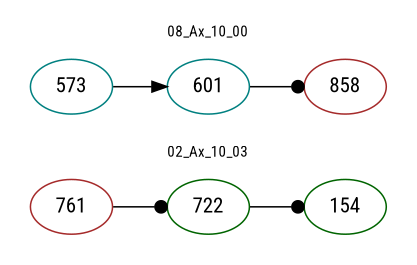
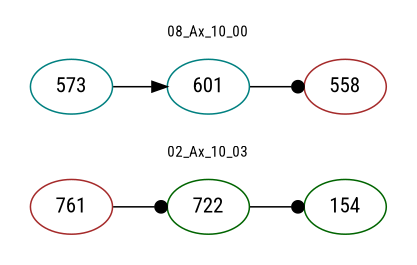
node "858": label "858" -> "558"
